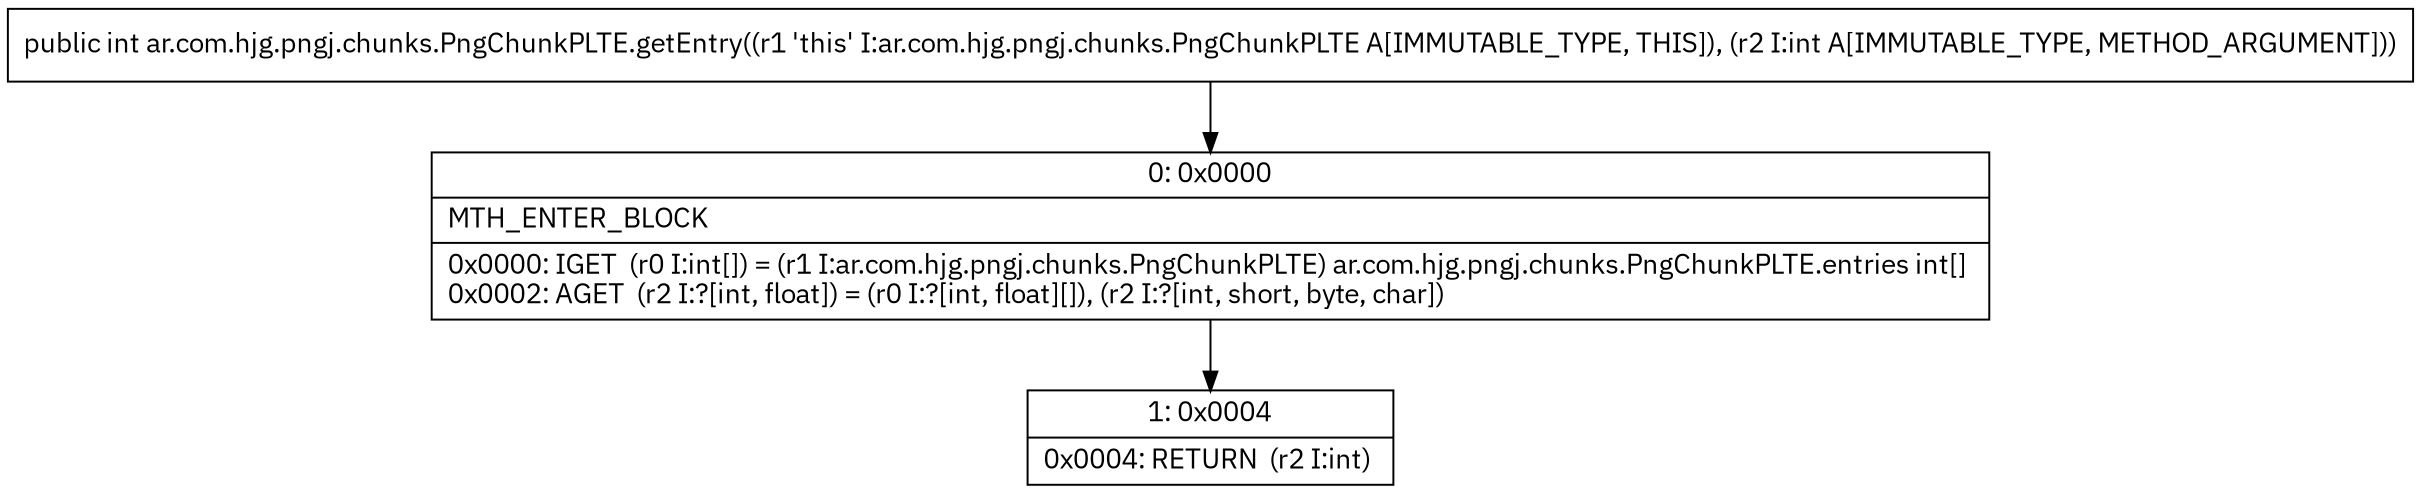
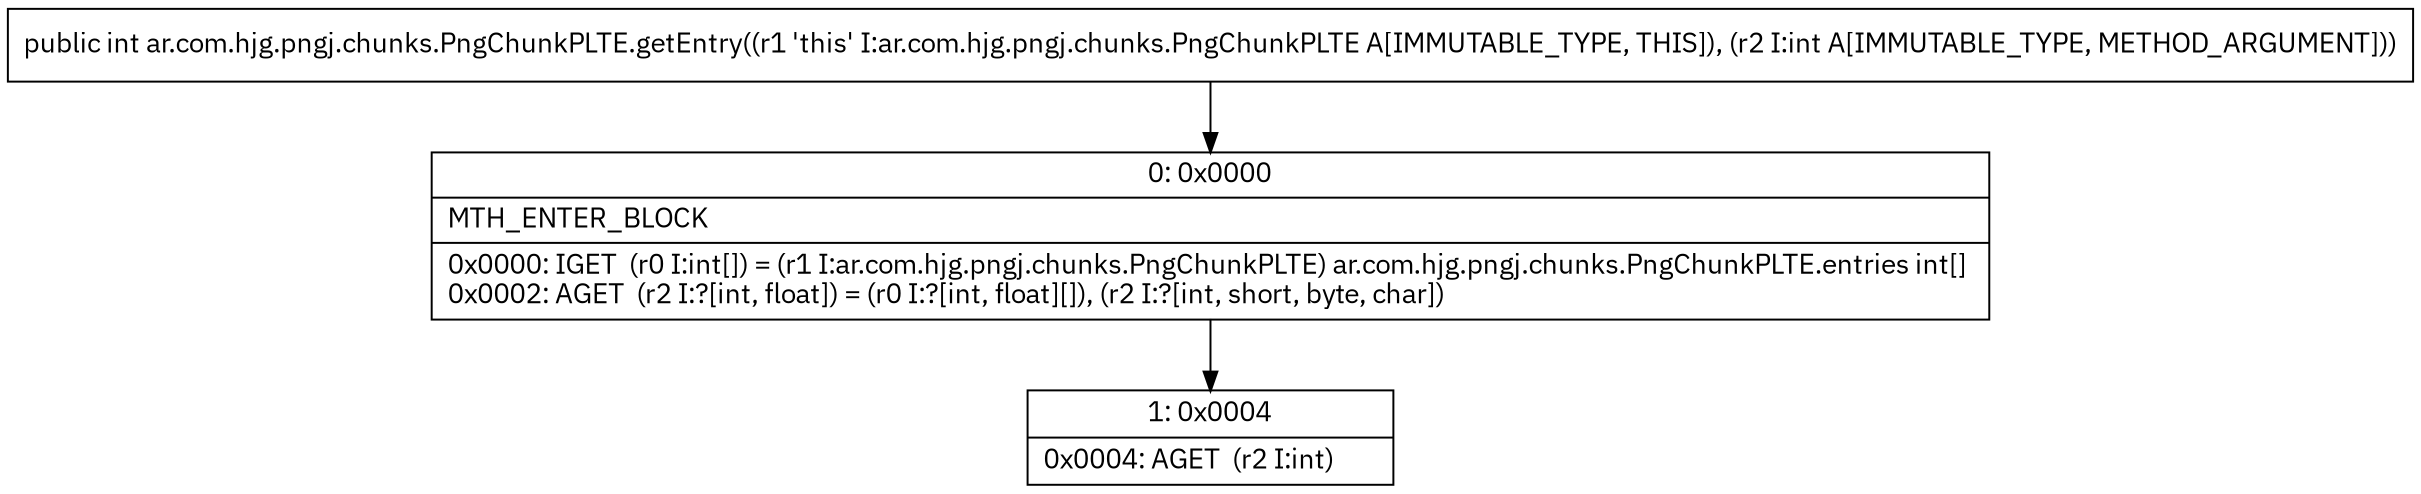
node "1: 0x0004": text "0x0004: RETURN  (r2 I:int)" -> "0x0004: AGET  (r2 I:int)"
